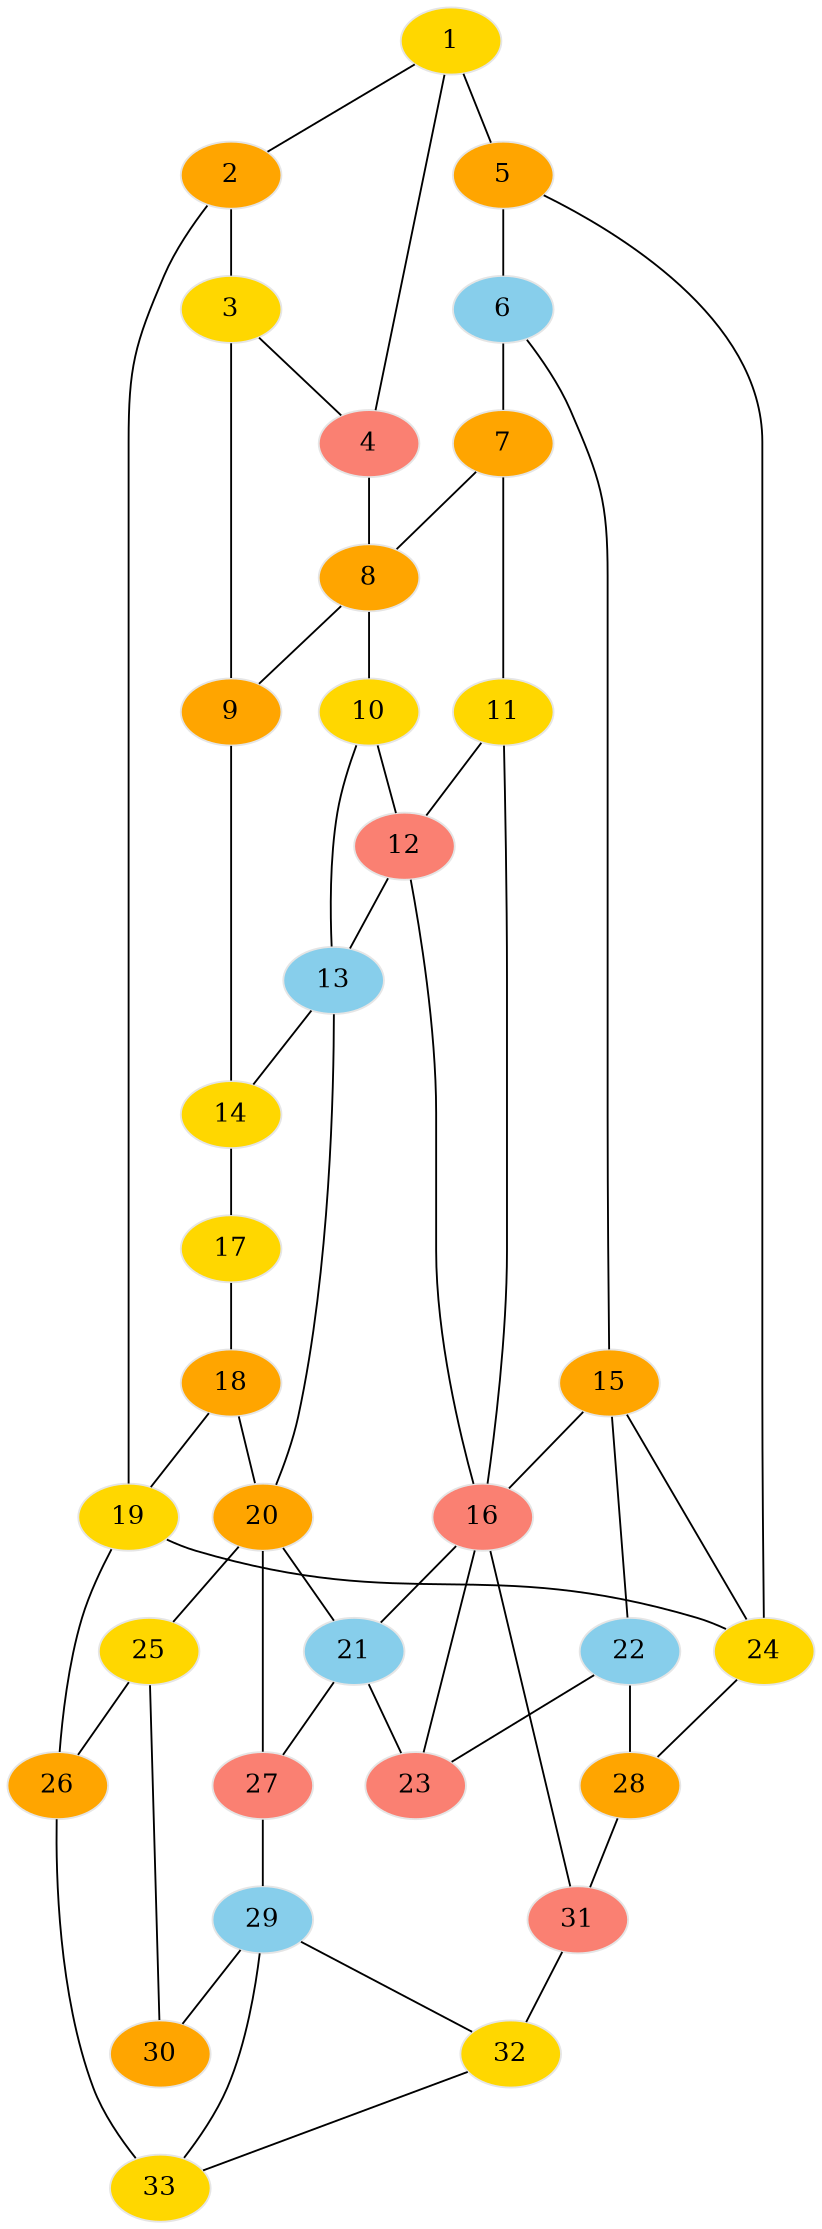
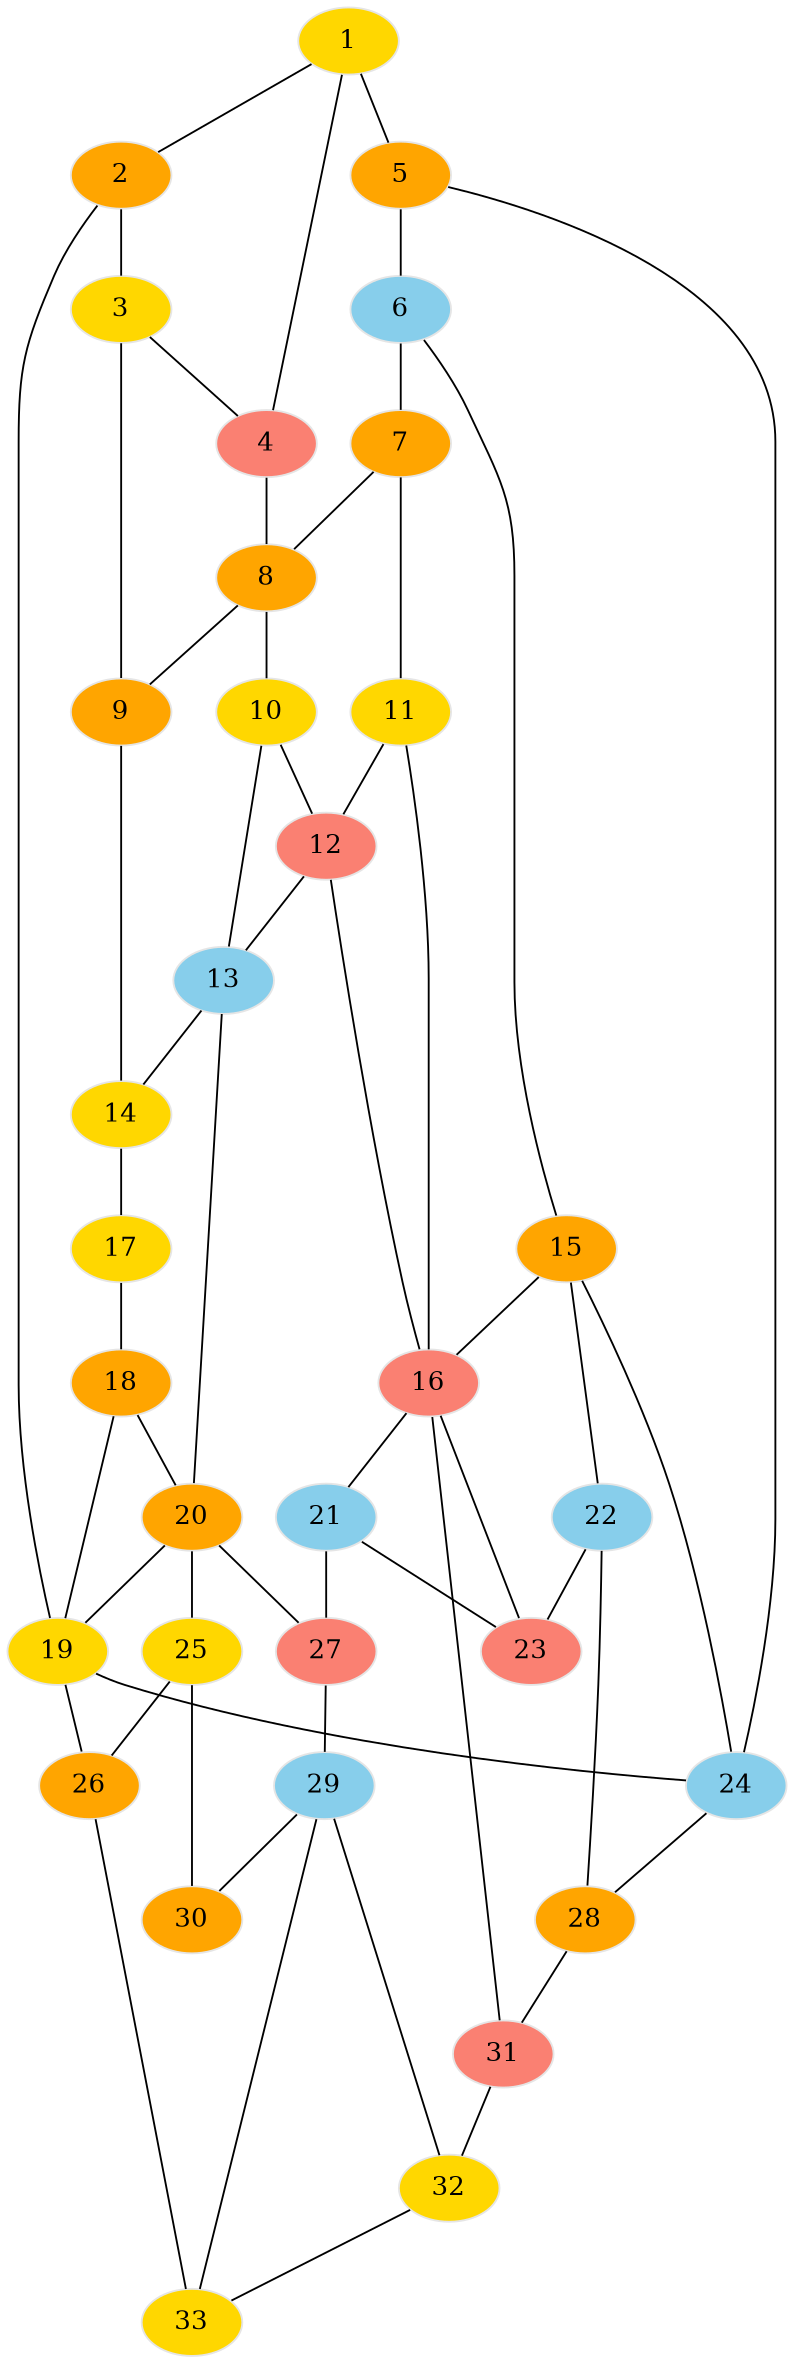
edge "20" -- "21": now "20" -- "19"
node "24": fillcolor gold -> skyblue
